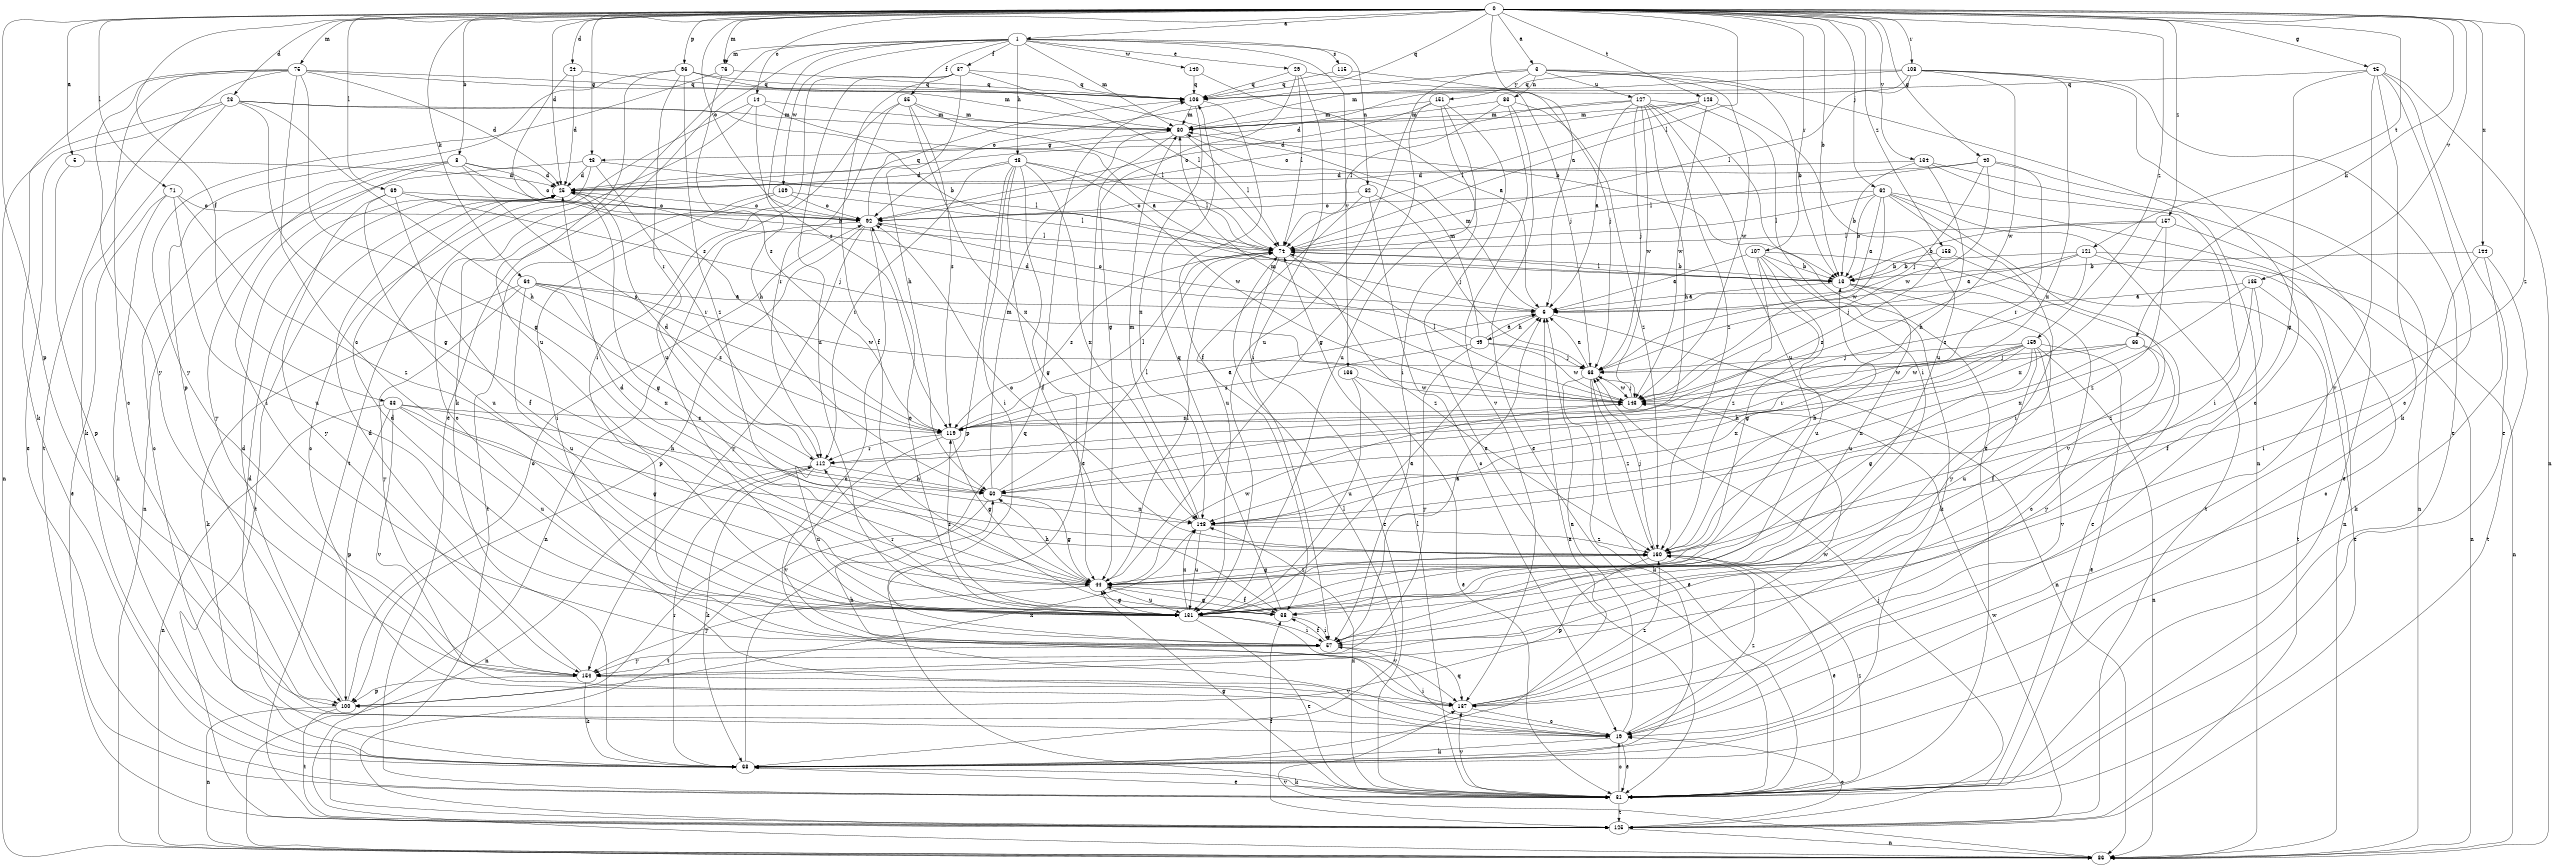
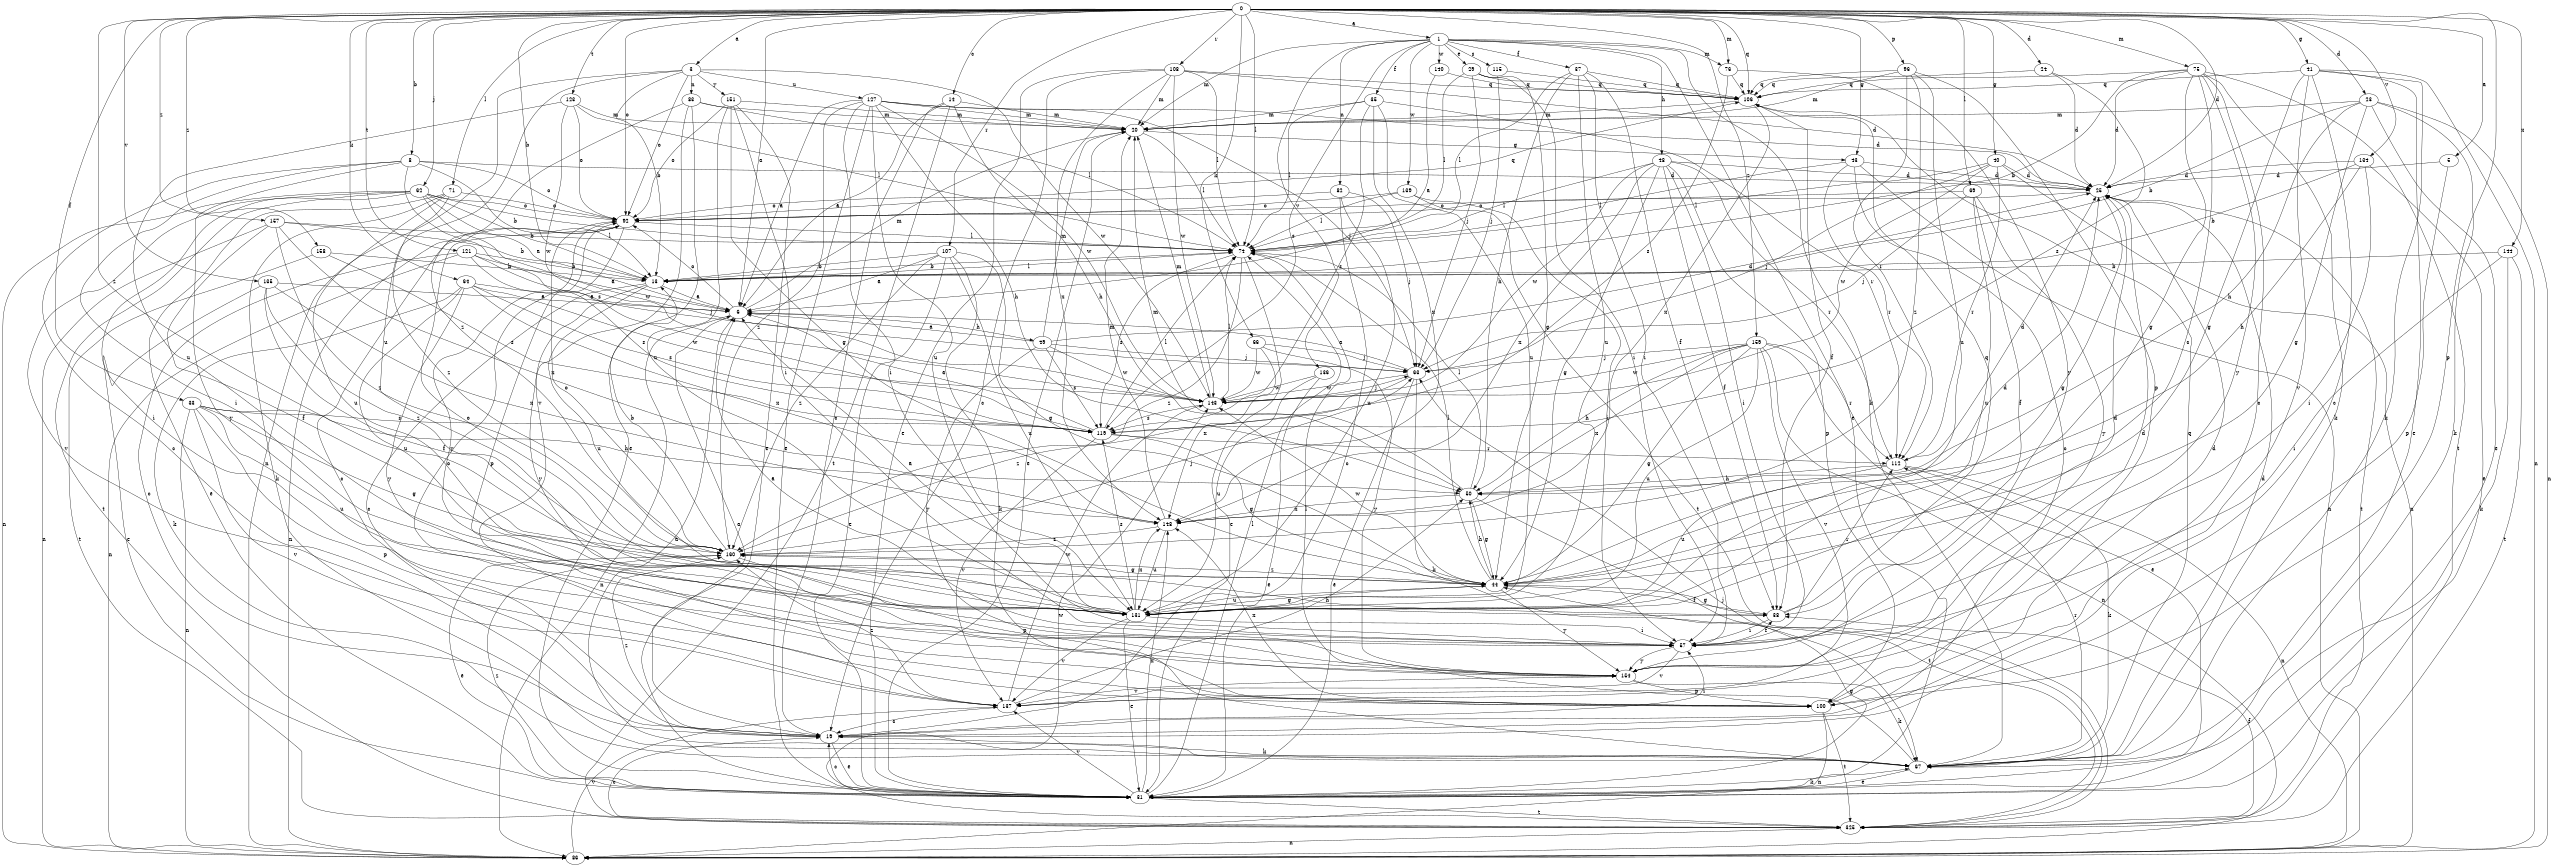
node "45": label "45" -> "41"
node "80": label "80" -> "20"
edge "66" -> "38": now "157" -> "38"
edge "57" -> "137": label "q" -> "v"
node "68": label "68" -> "67"
node "125": label "125" -> "325"
